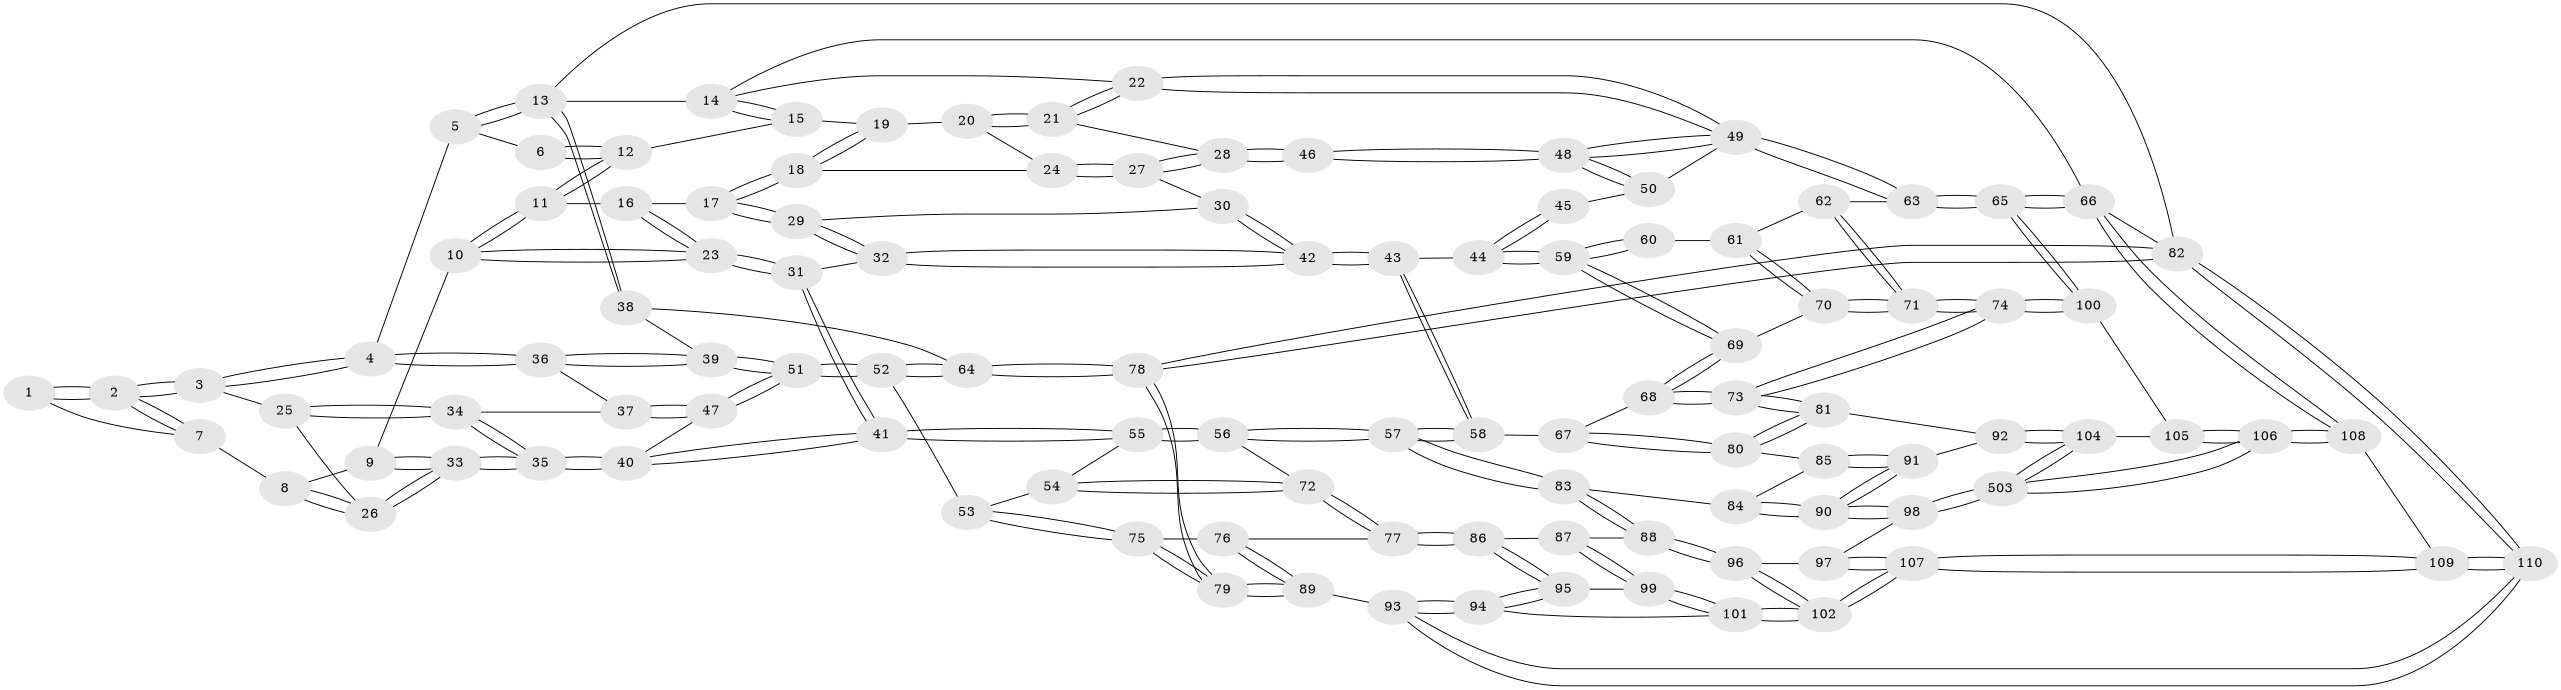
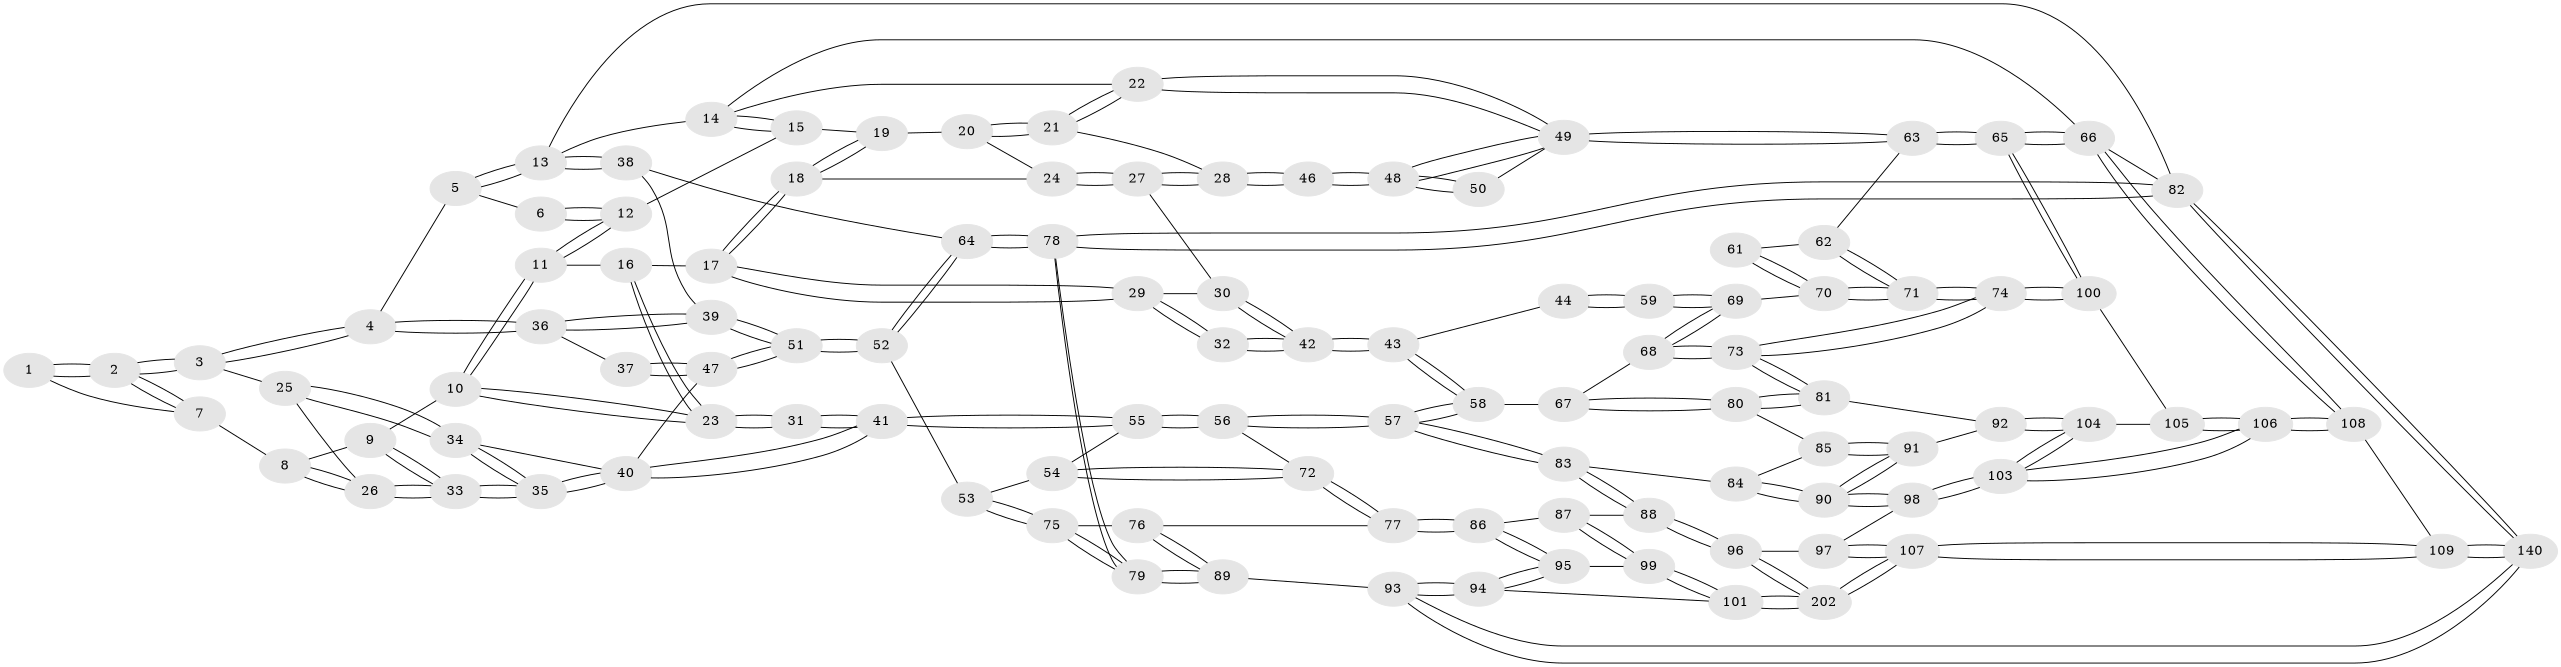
node "45": removed
node "60": removed
edge "32" -- "31": removed
edge "34" -- "37": now "34" -- "40"
node "503": label "503" -> "103"
node "110": label "110" -> "140"
node "102": label "102" -> "202"
